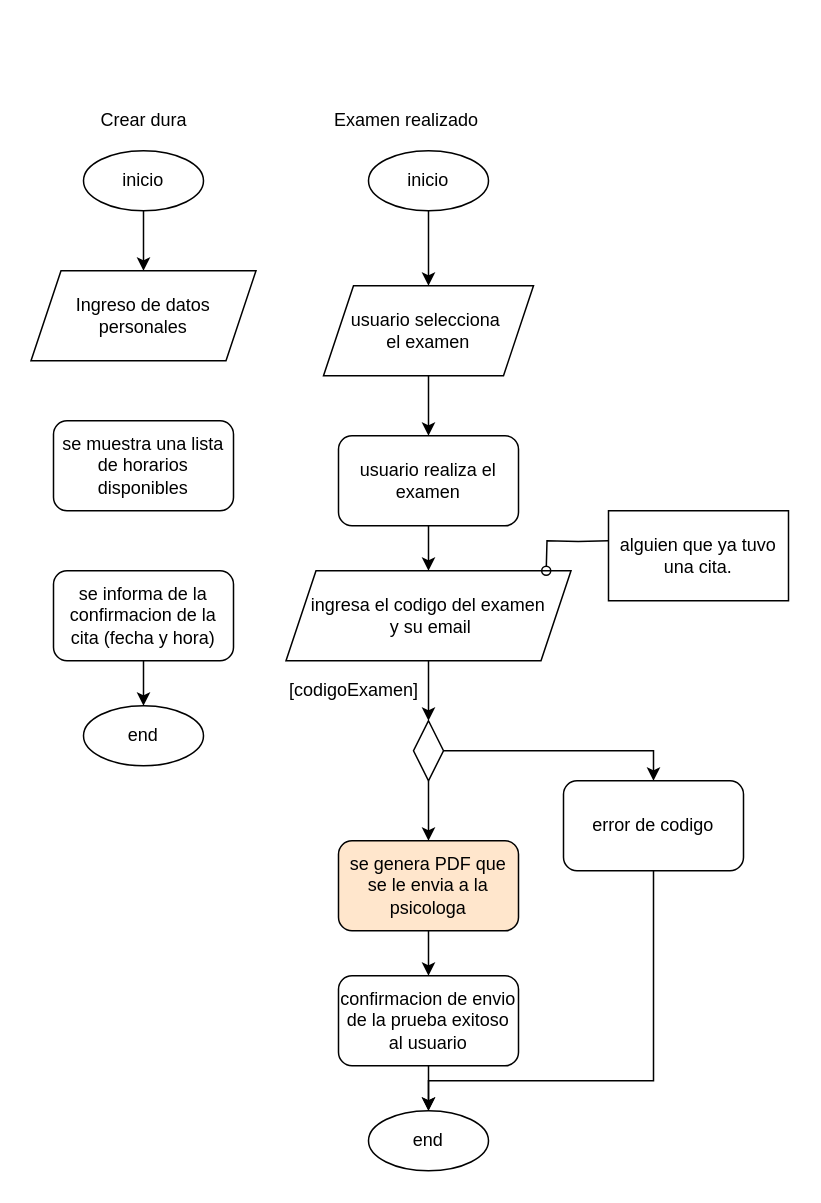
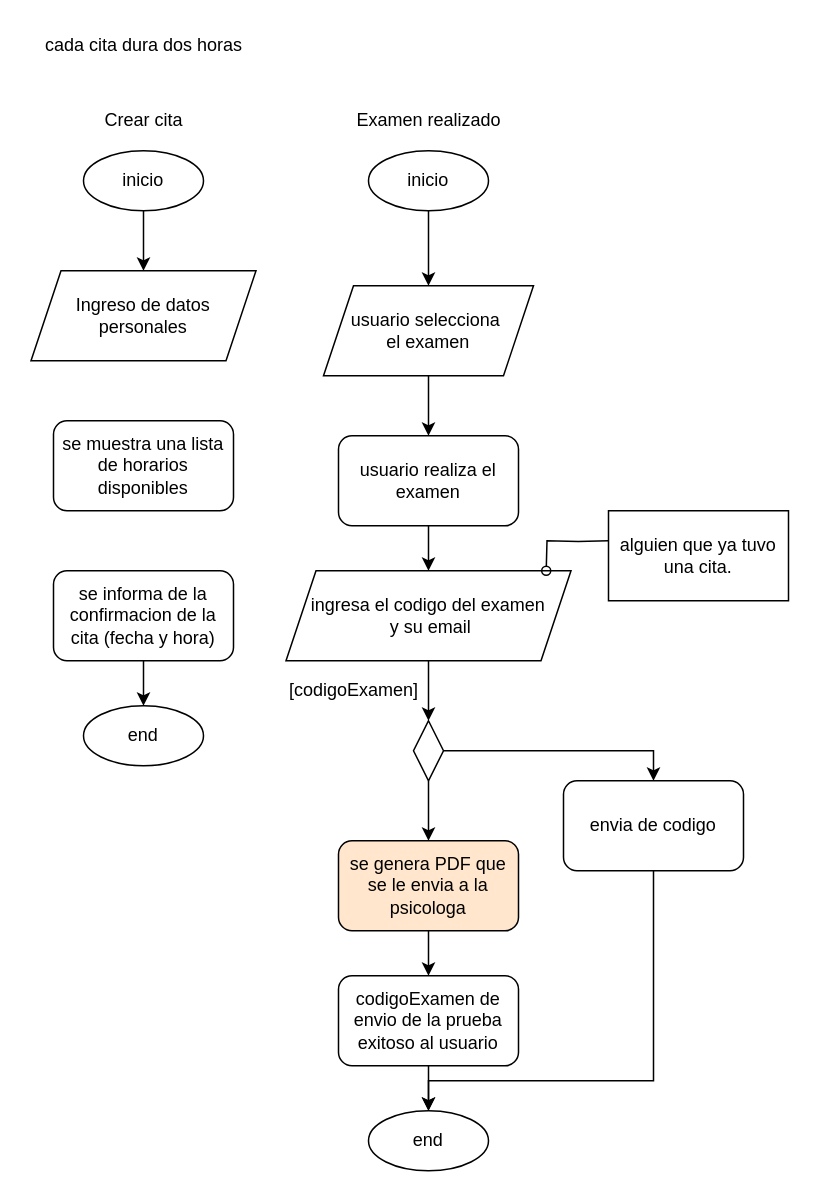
node "cada cita dura dos horas": added
node "Crear dura": label "Crear dura" -> "Crear cita"
node "Examen realizado": moved (406, 121) -> (428, 121)
node "error de codigo": label "error de codigo" -> "envia de codigo"
node "confirmacion de envio de la prueba exitoso al usuario": label "confirmacion de envio de la prueba exitoso al usuario" -> "codigoExamen de envio de la prueba exitoso al usuario"
